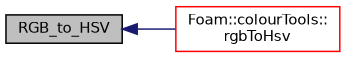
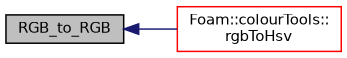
node "RGB_to_HSV": label "RGB_to_HSV" -> "RGB_to_RGB"
